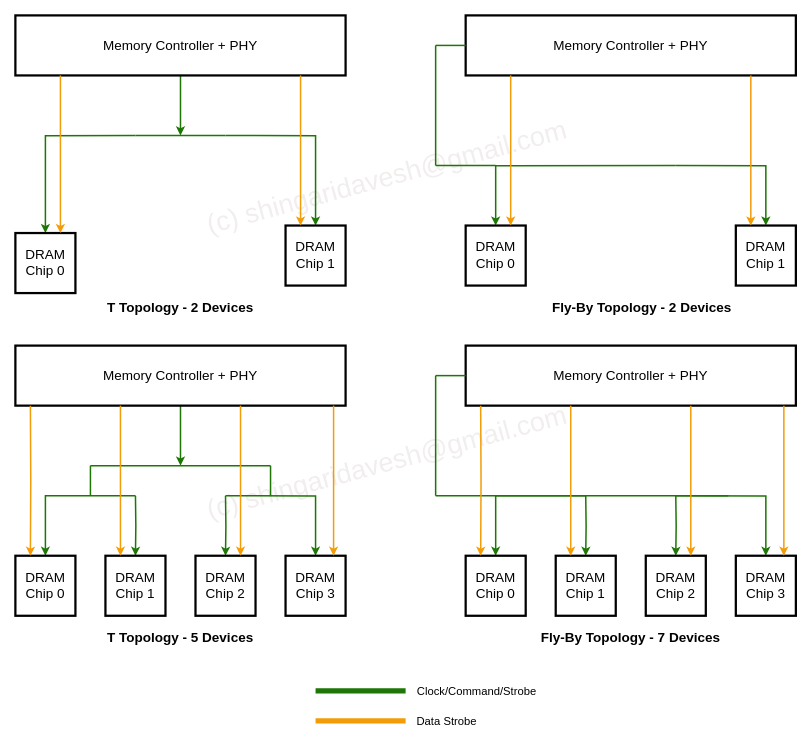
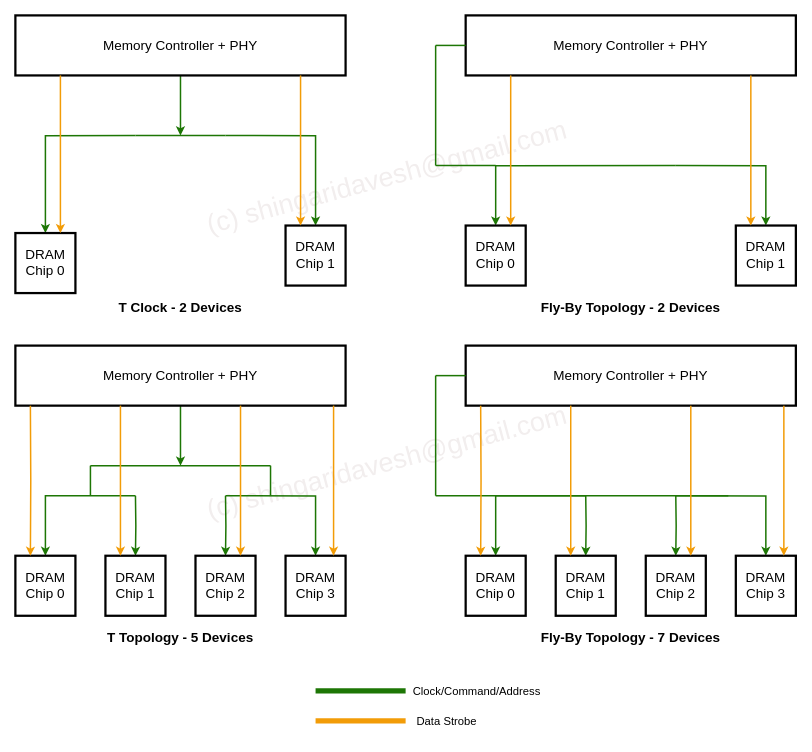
node "T Topology - 2 Devices": label "T Topology - 2 Devices" -> "T Clock - 2 Devices"
node "Fly-By Topology - 2 Devices": moved (642, 308) -> (630, 308)
node "Clock/Command/Strobe": label "Clock/Command/Strobe" -> "Clock/Command/Address"
